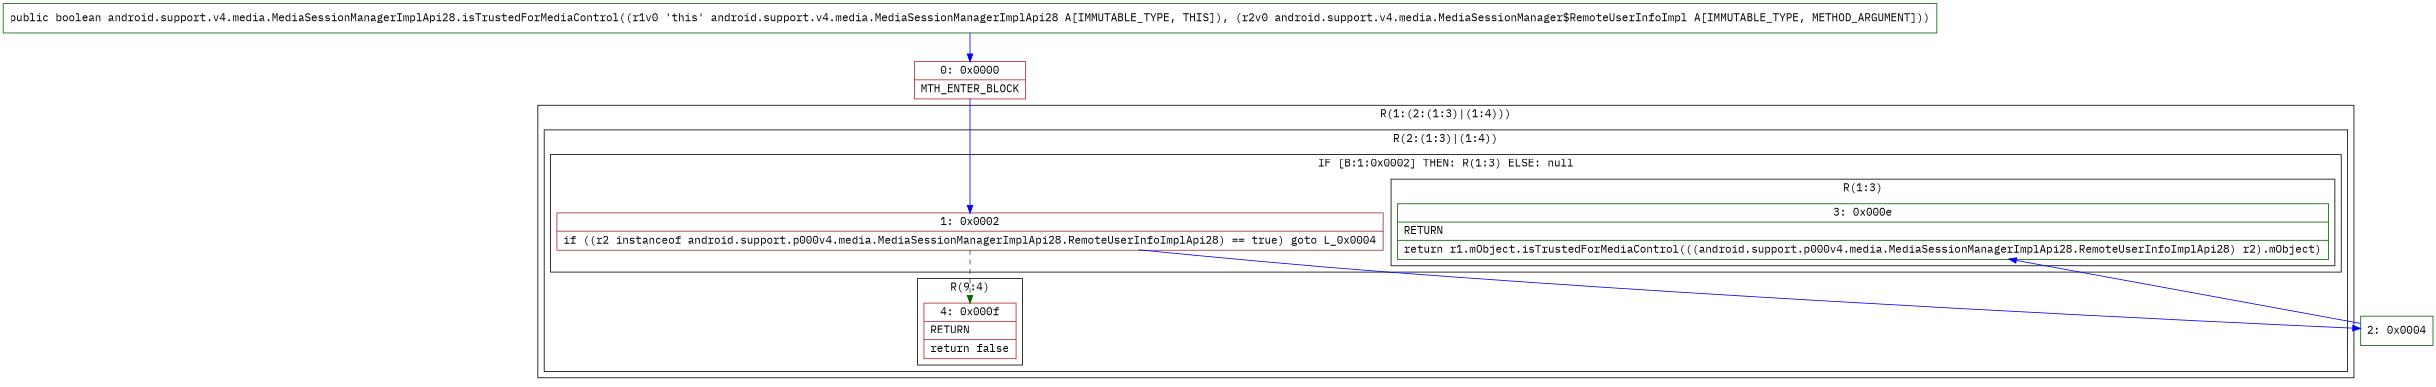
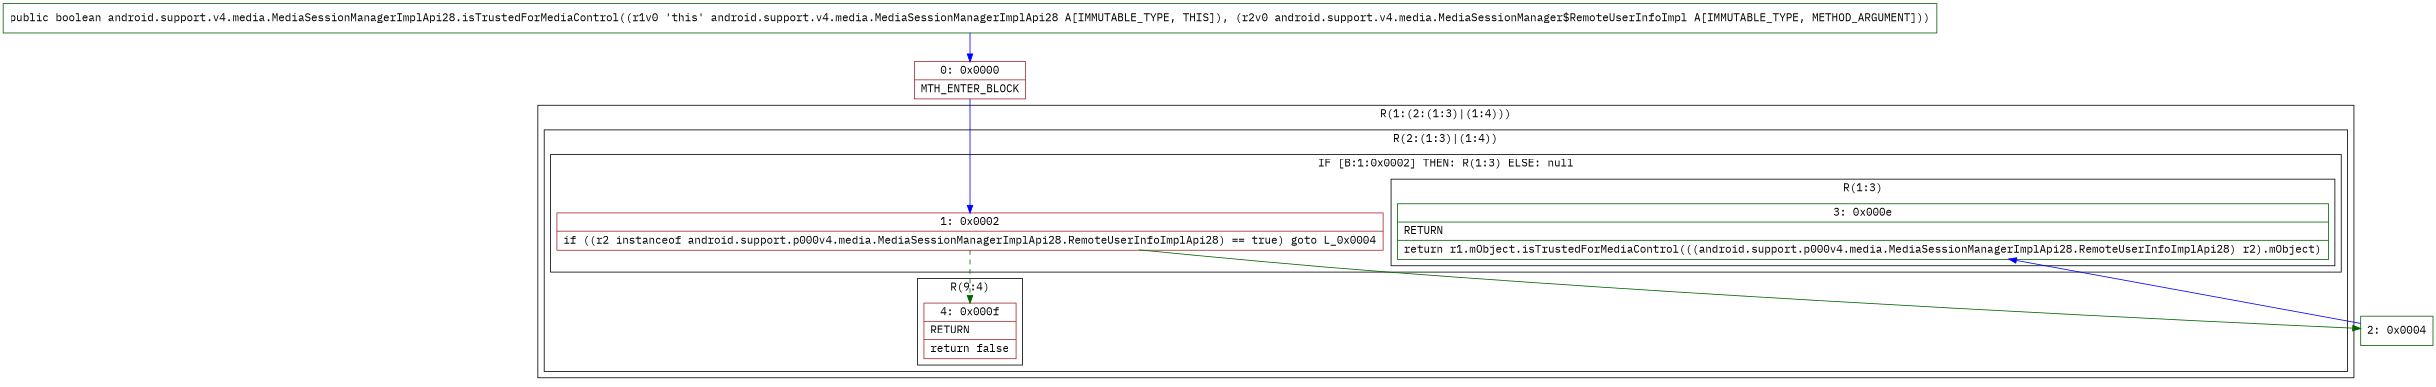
edge "1: 0x0002" -> "2: 0x0004": color blue -> darkgreen
